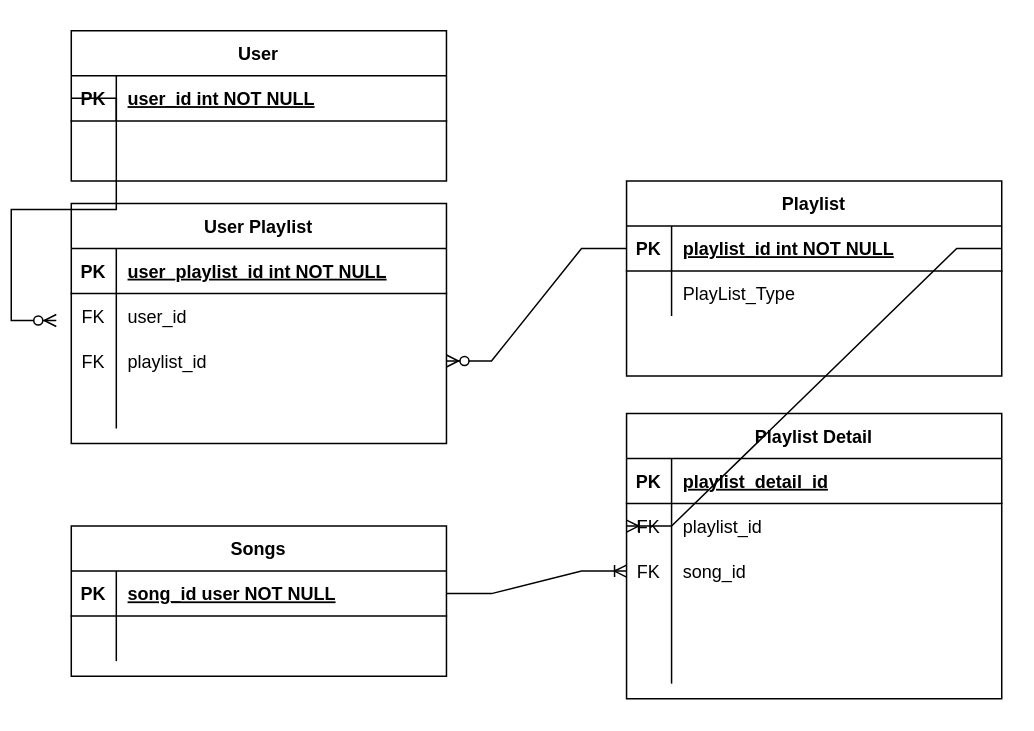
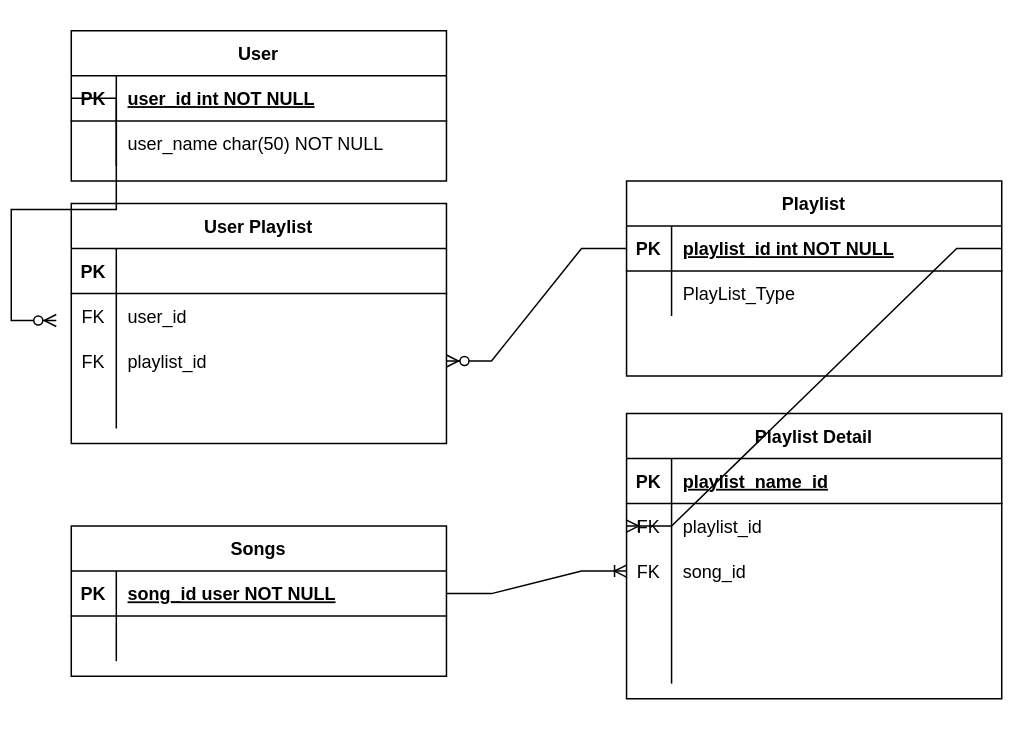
node "user_name char(50) NOT NULL": added
node "user_playlist_id int NOT NULL": removed
node "playlist_detail_id": label "playlist_detail_id" -> "playlist_name_id"
